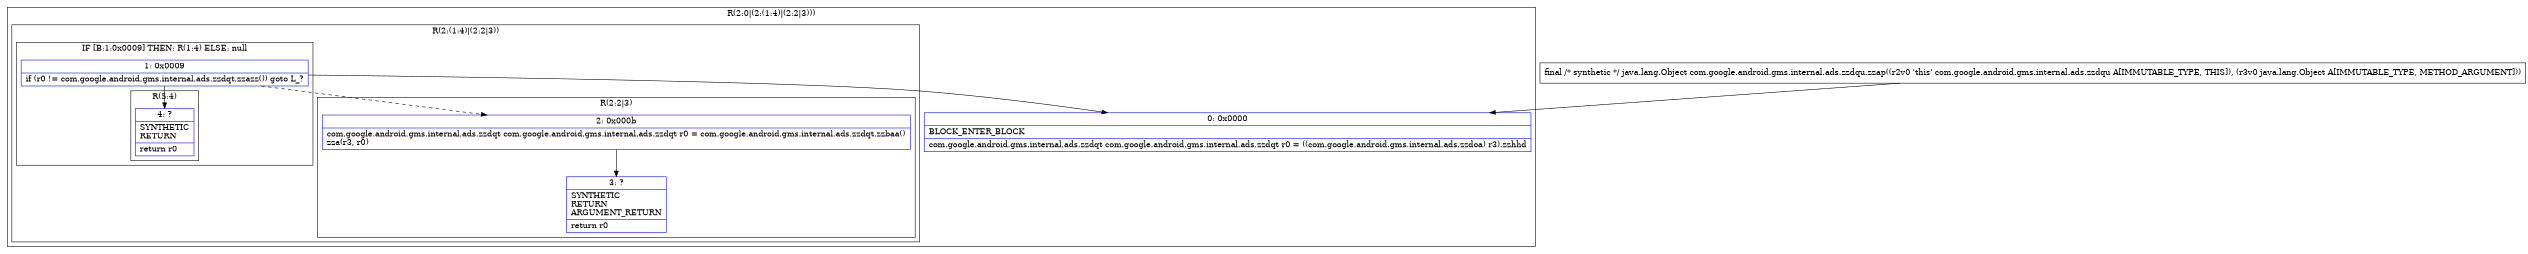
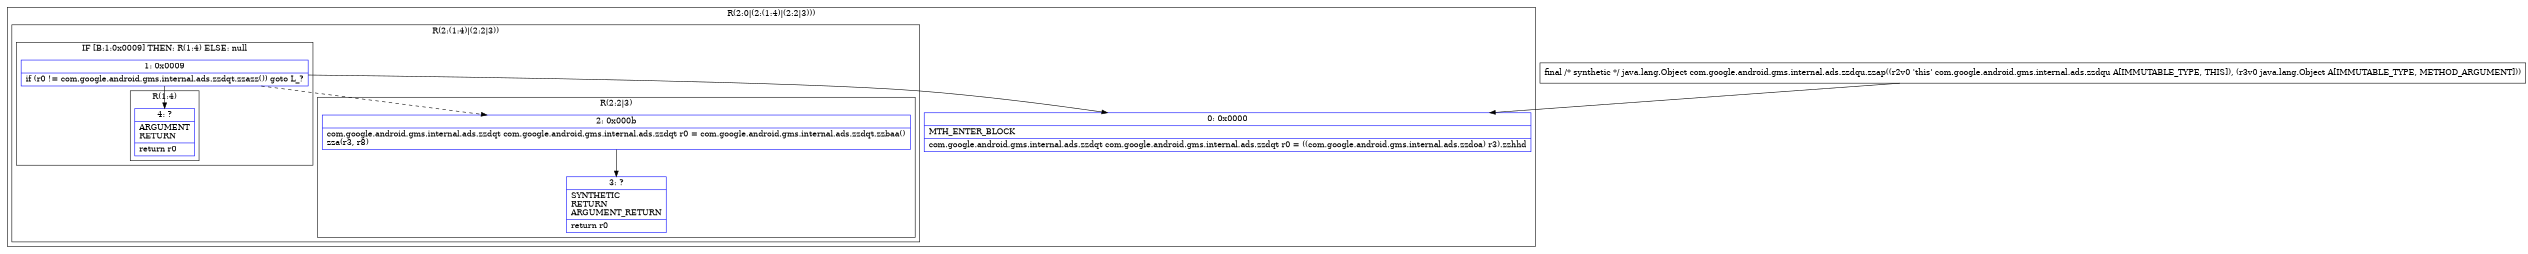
cluster "R(5:4)": label "R(5:4)" -> "R(1:4)"
node "4: ?": text "SYNTHETIC" -> "ARGUMENT"
node "0: 0x0000": text "BLOCK_ENTER_BLOCK" -> "MTH_ENTER_BLOCK"
node "2: 0x000b": text "zza(r3, r0)" -> "zza(r3, r8)"
